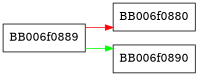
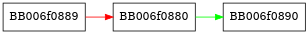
edge "BB006f0889" -> "BB006f0890": now "BB006f0880" -> "BB006f0890"
